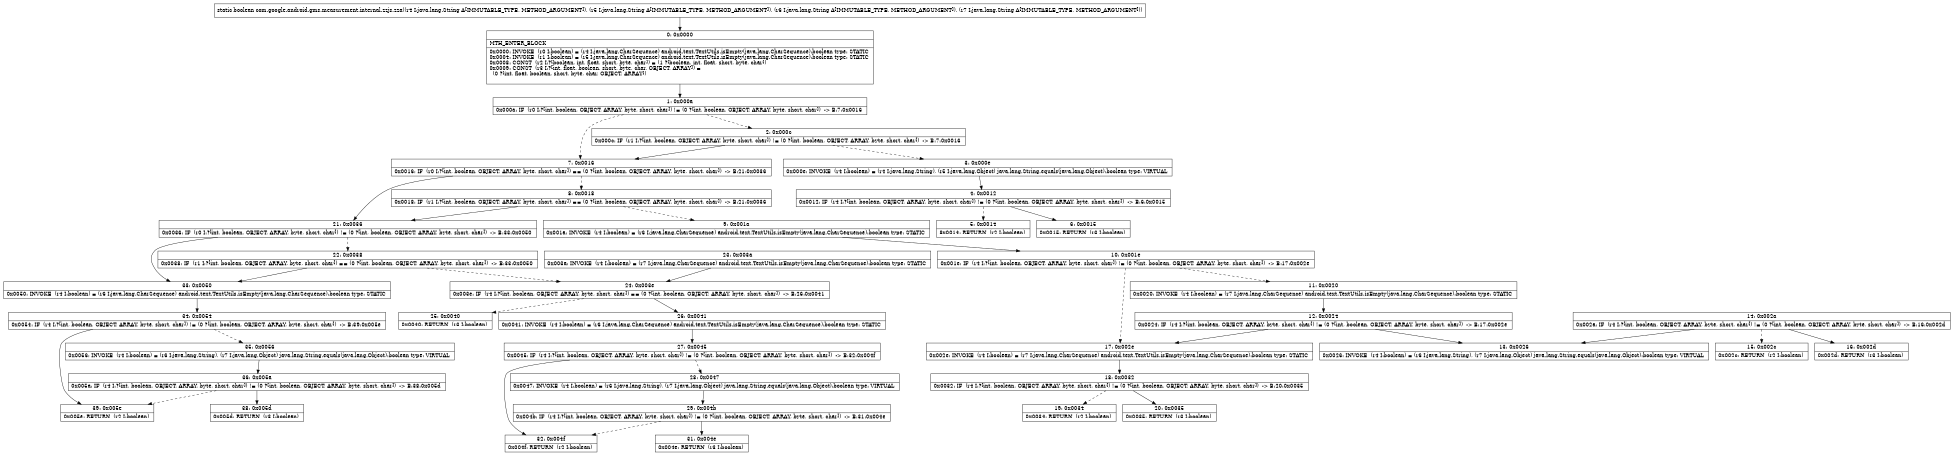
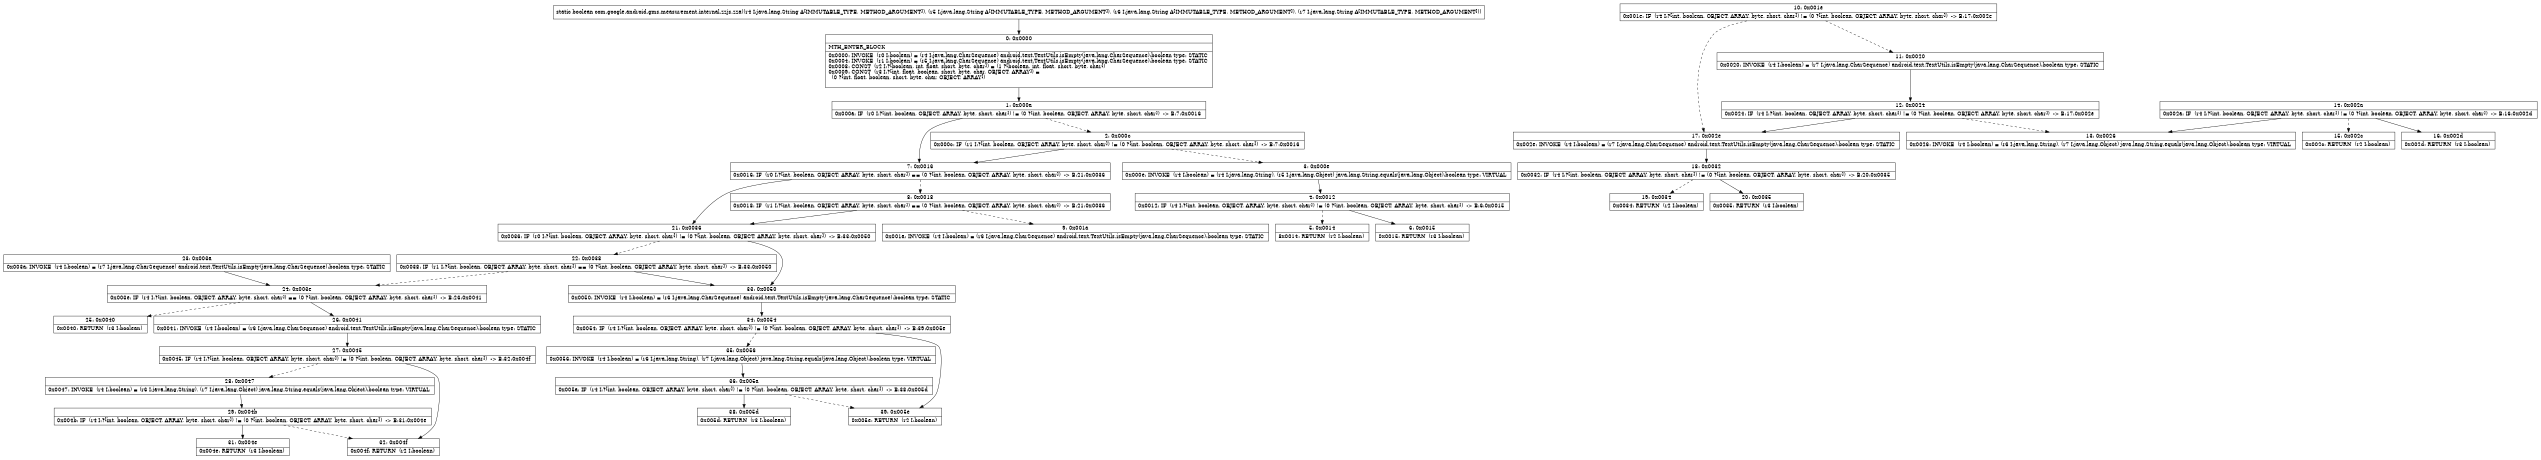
edge "1: 0x000a" -> "7: 0x0016": style dashed -> solid
edge "9: 0x001a" -> "10: 0x001e": removed
edge "12: 0x0024" -> "13: 0x0026": style solid -> dashed
